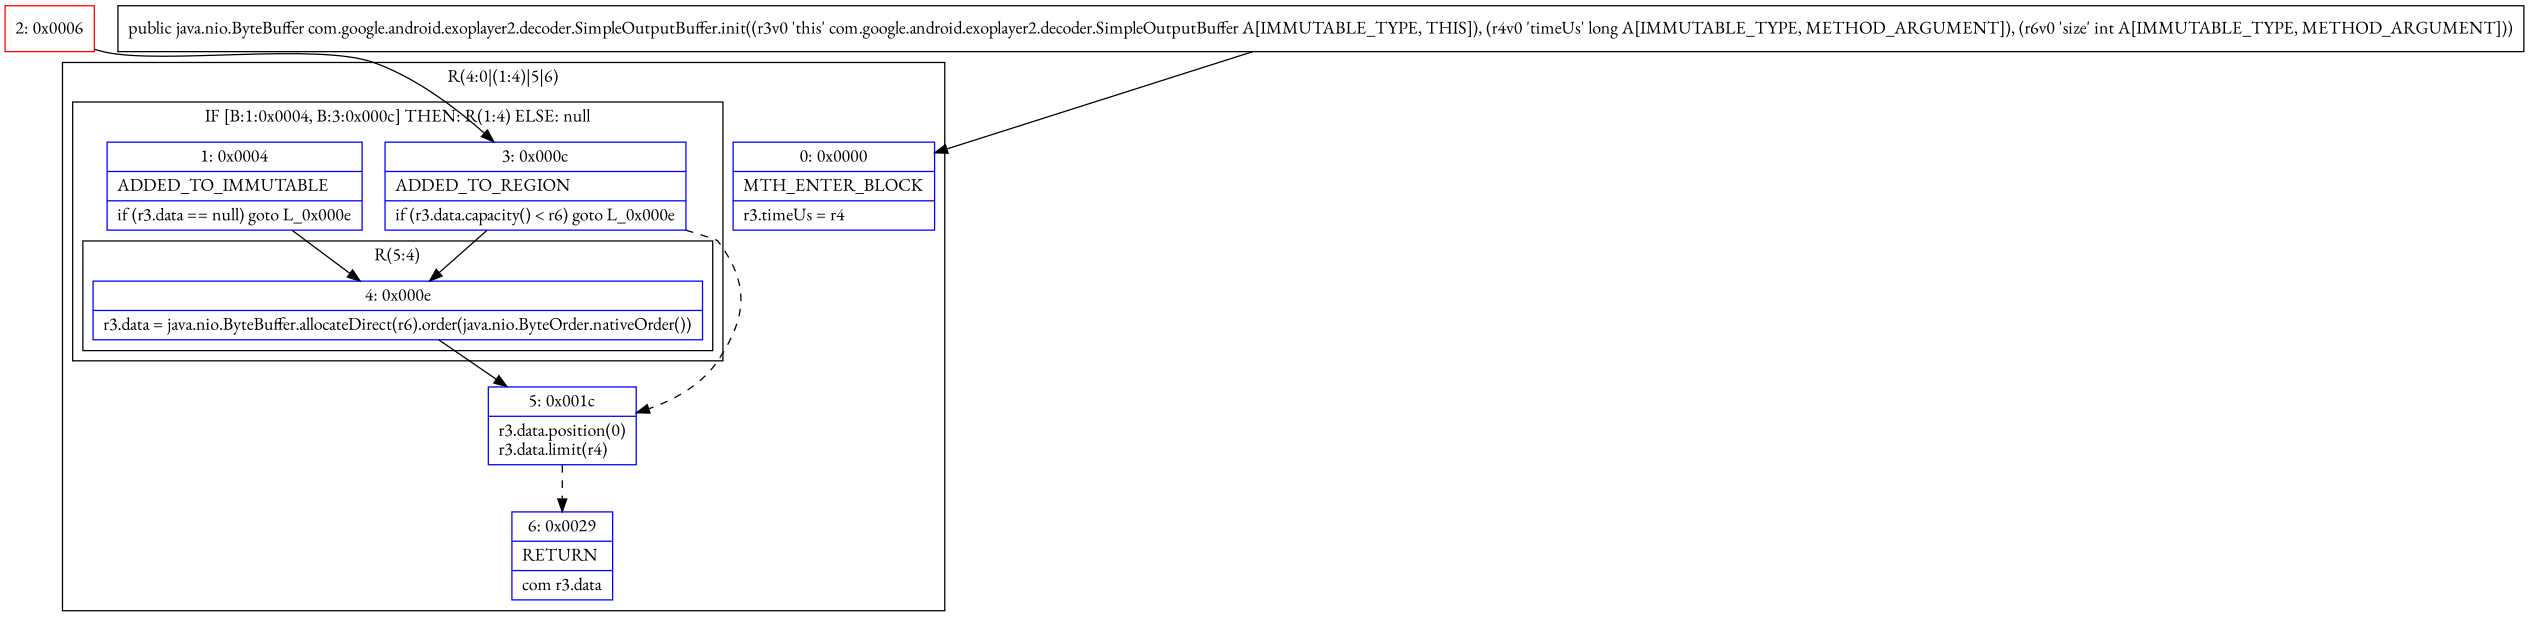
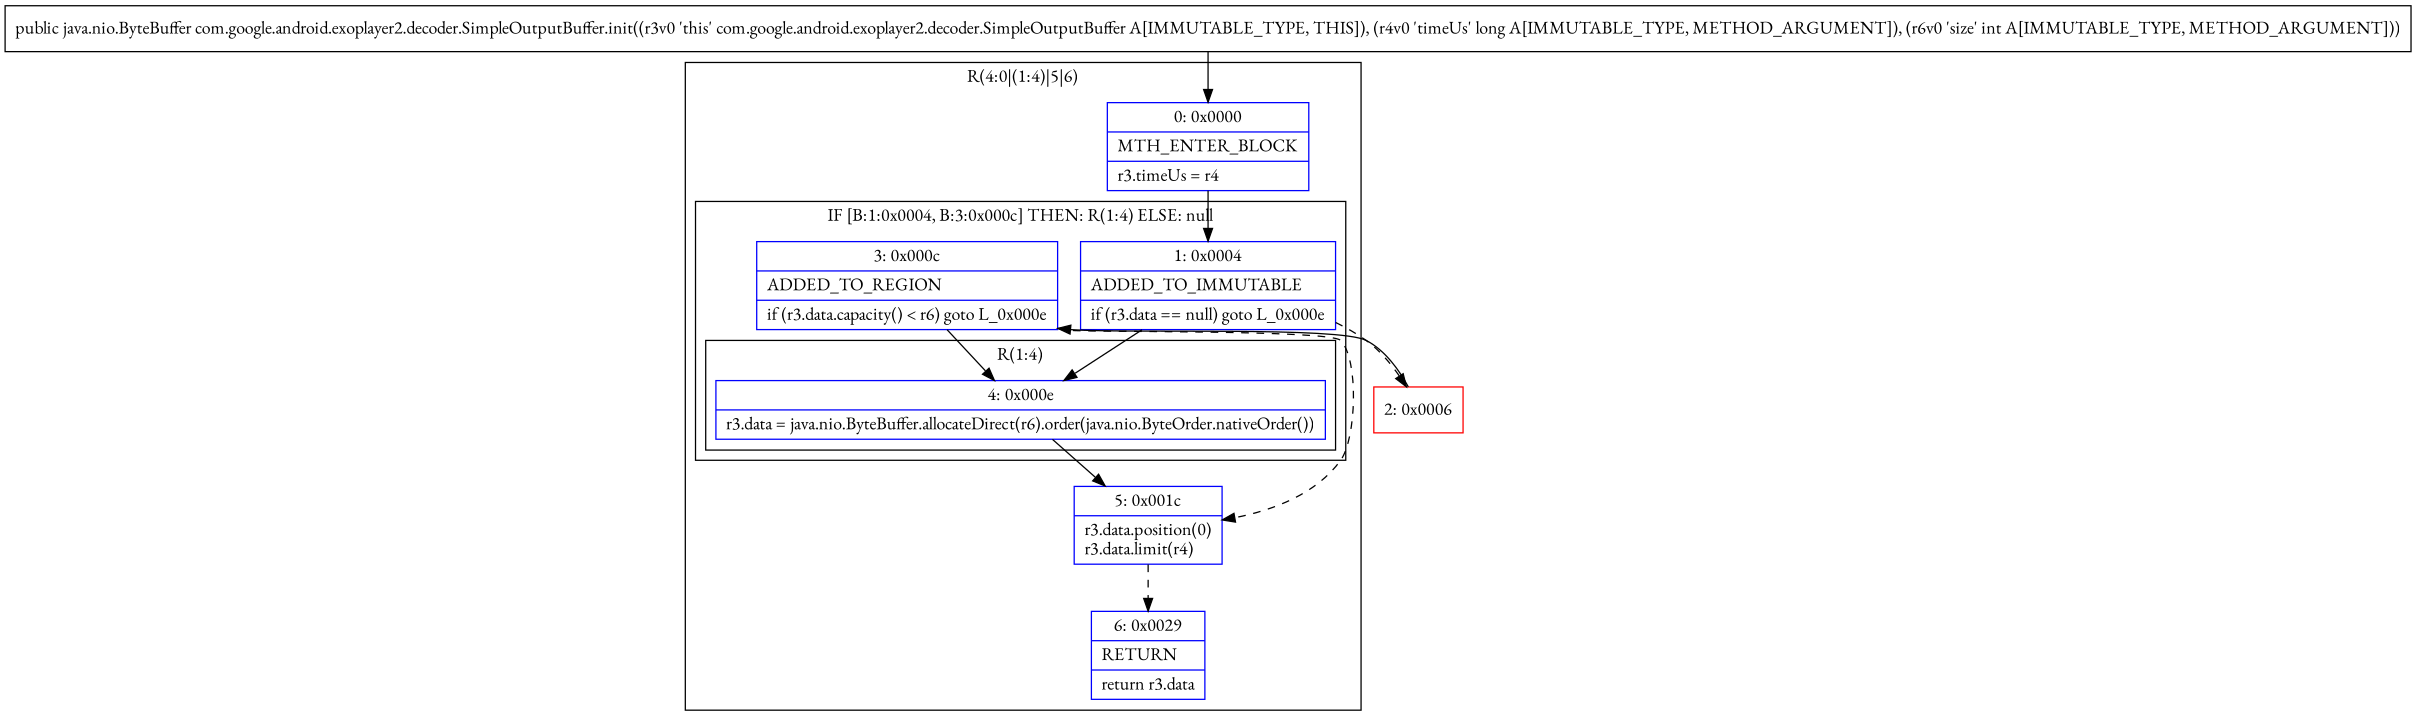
edge "0: 0x0000" -> "1: 0x0004": added
cluster "R(5:4)": label "R(5:4)" -> "R(1:4)"
edge "1: 0x0004" -> "2: 0x0006": added
node "6: 0x0029": text "com r3.data" -> "return r3.data"
